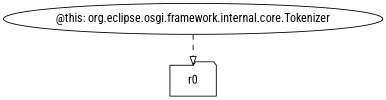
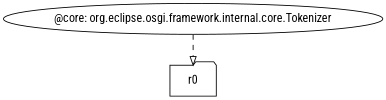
node "@this: org.eclipse.osgi.framework.internal.core.Tokenizer": label "@this: org.eclipse.osgi.framework.internal.core.Tokenizer" -> "@core: org.eclipse.osgi.framework.internal.core.Tokenizer"
